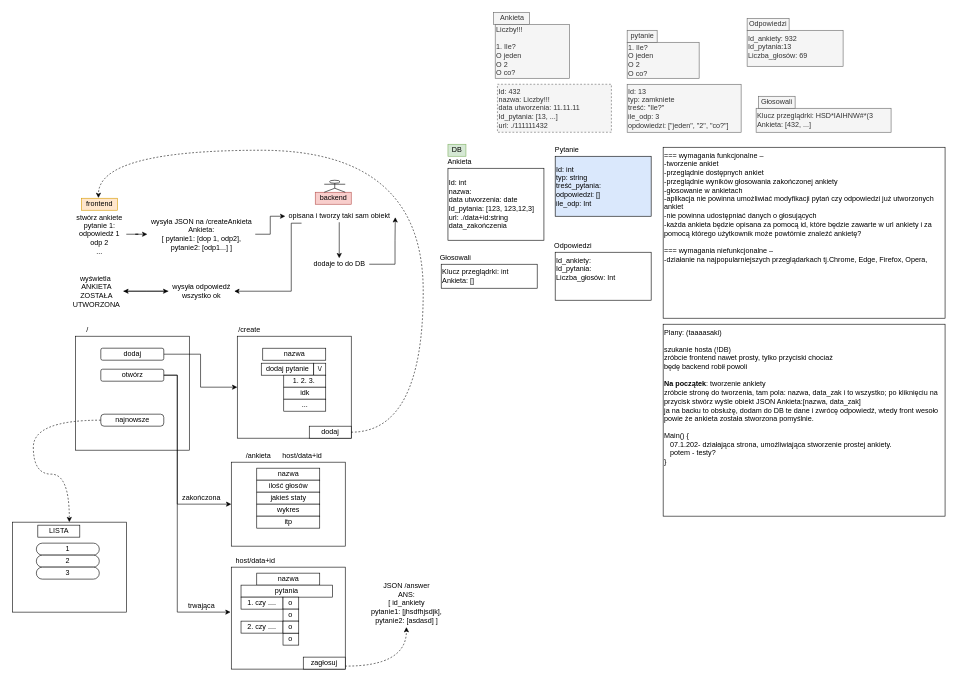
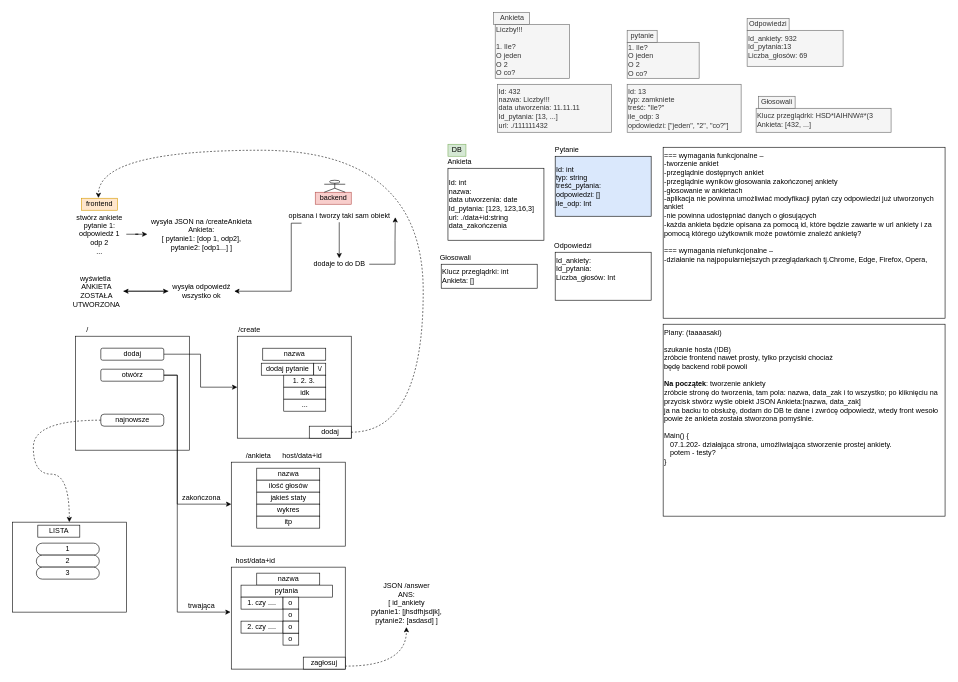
node "Id: 432 nazwa: Liczby!!! data utworzenia: 11.11.11 Id_pytania: [13, ...] url: ./111111432": style dashed -> solid
node "Id: int nazwa: data utworzenia: date Id_pytania: [123, 123,12,3] url: ./data+id:string data_zakończenia": label "Id: int nazwa: data utworzenia: date Id_pytania: [123, 123,12,3] url: ./data+id:string data_zakończenia" -> "Id: int nazwa: data utworzenia: date Id_pytania: [123, 123,16,3] url: ./data+id:string data_zakończenia"
edge "wysyła JSON na /createAnkieta Ankieta: [ pytanie1: [dop 1, odp2], pytanie2: [odp1...] ]" -> "opisana i tworzy taki sam obiekt": removed
